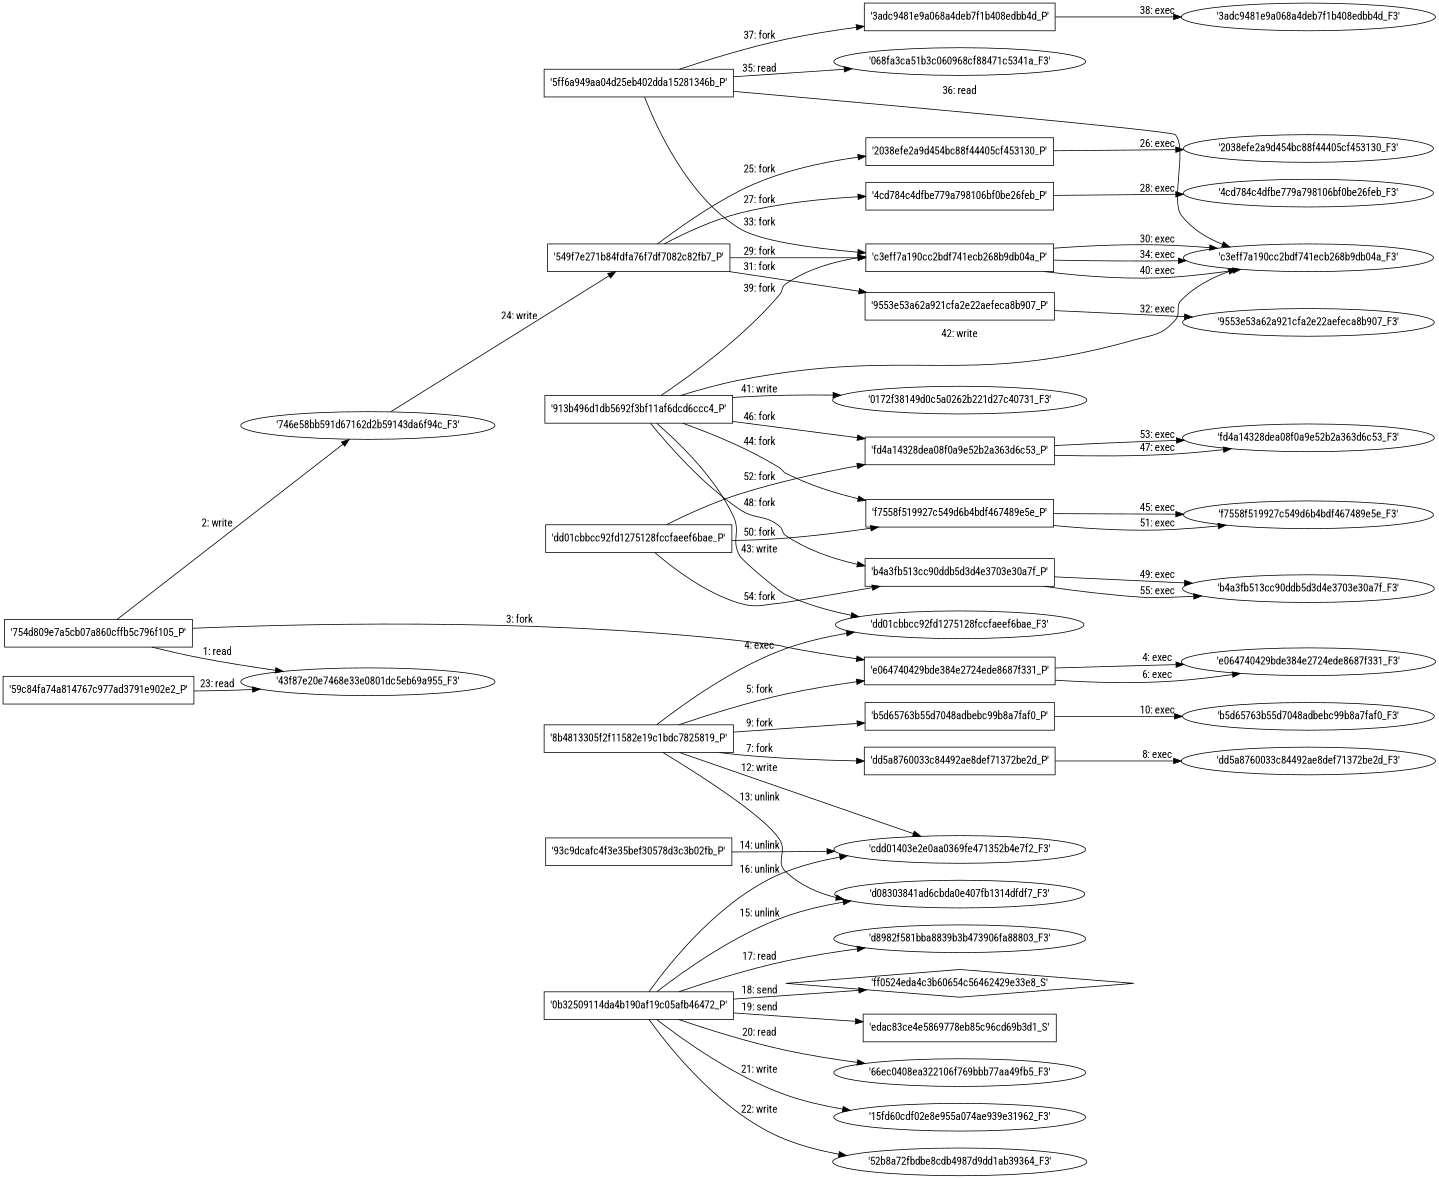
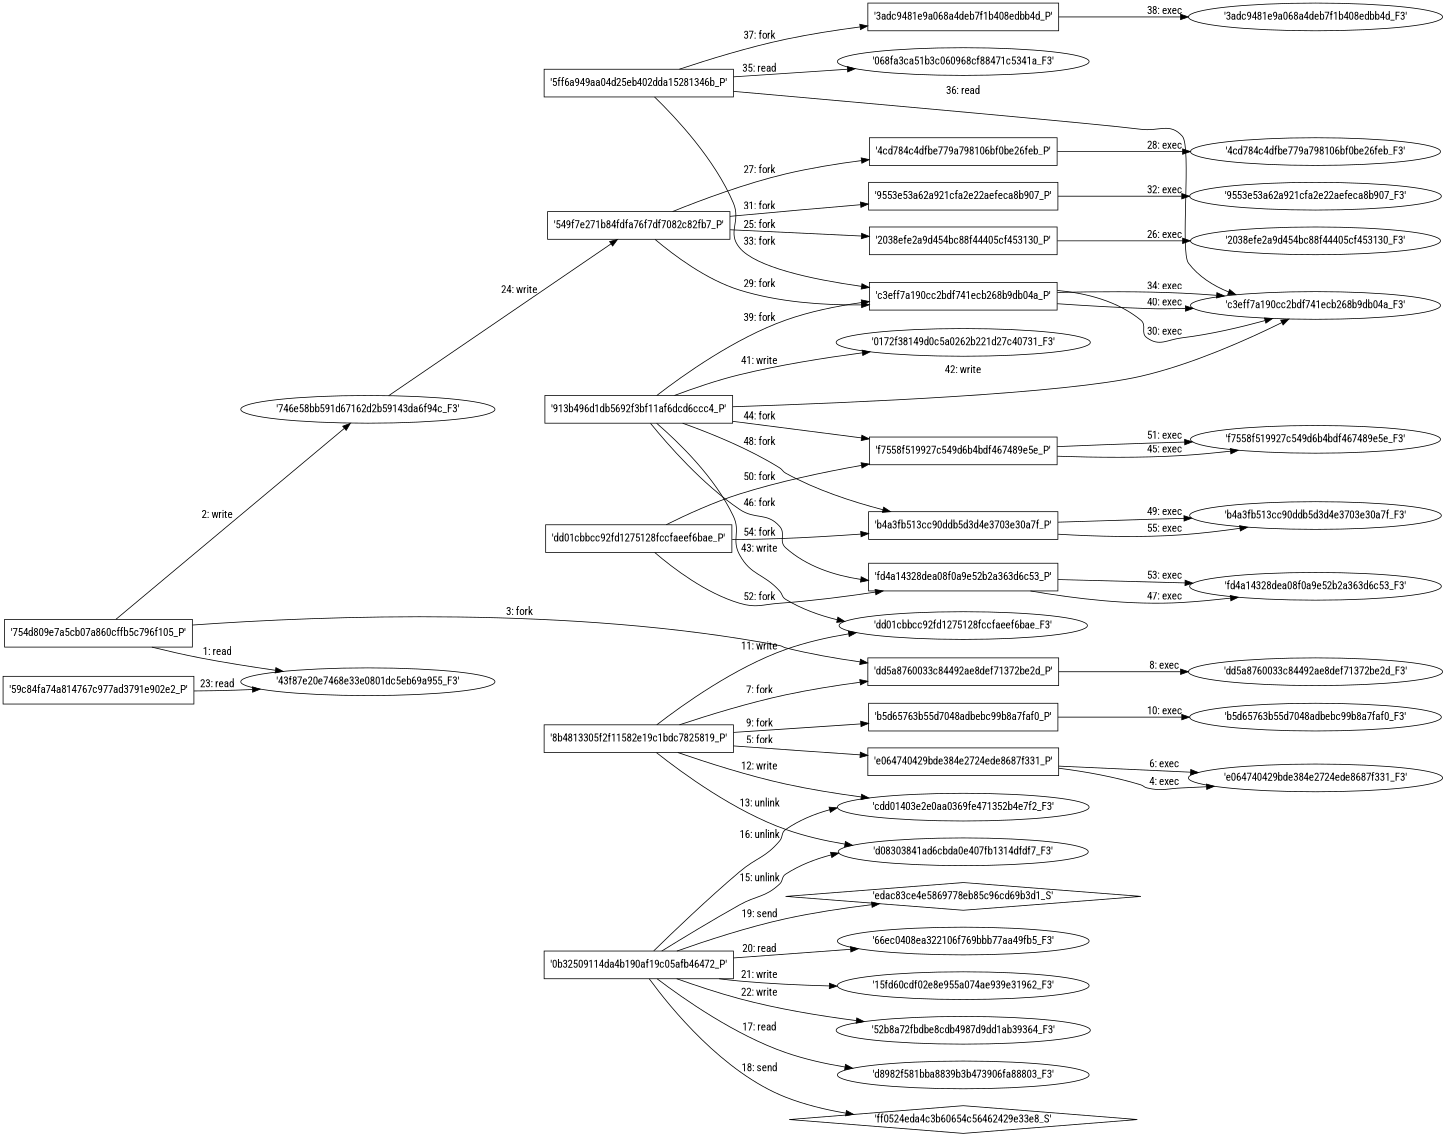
edge "'754d809e7a5cb07a860cffb5c796f105_P'" -> "'e064740429bde384e2724ede8687f331_P'": now "'754d809e7a5cb07a860cffb5c796f105_P'" -> "'dd5a8760033c84492ae8def71372be2d_P'"
edge "'8b4813305f2f11582e19c1bdc7825819_P'" -> "'dd01cbbcc92fd1275128fccfaeef6bae_F3'": label "4: exec" -> "11: write"
node "'93c9dcafc4f3e35bef30578d3c3b02fb_P'": removed
node "'edac83ce4e5869778eb85c96cd69b3d1_S'": shape box -> diamond
